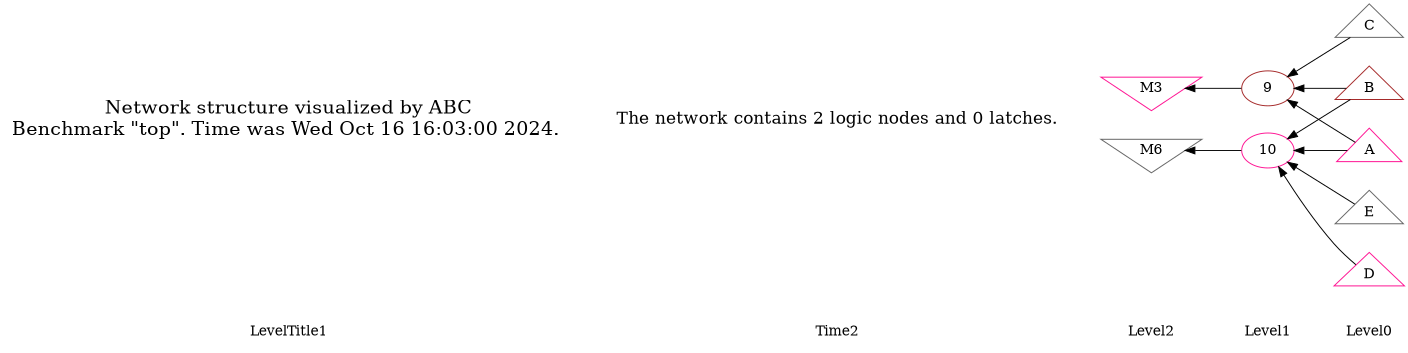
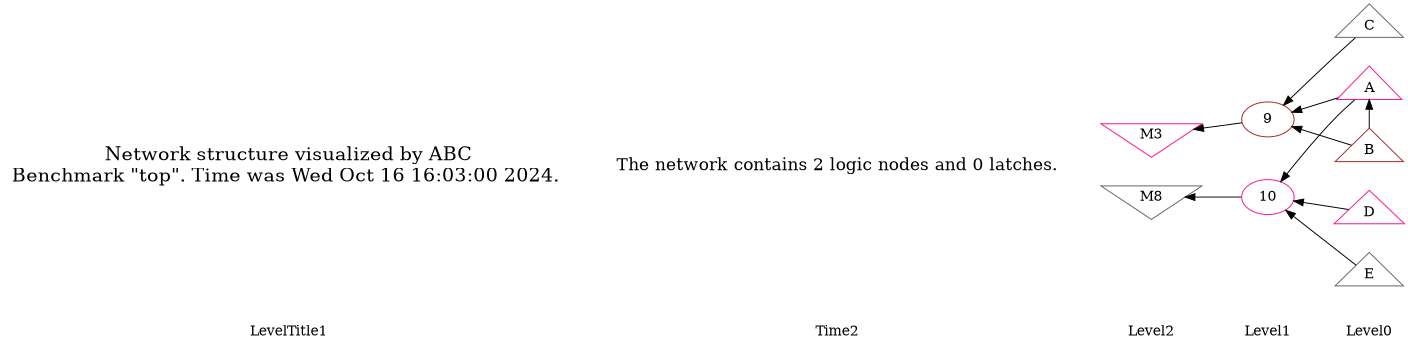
edge "B" -> "10": now "B" -> "A"
node "M6": label "M6" -> "M8"
